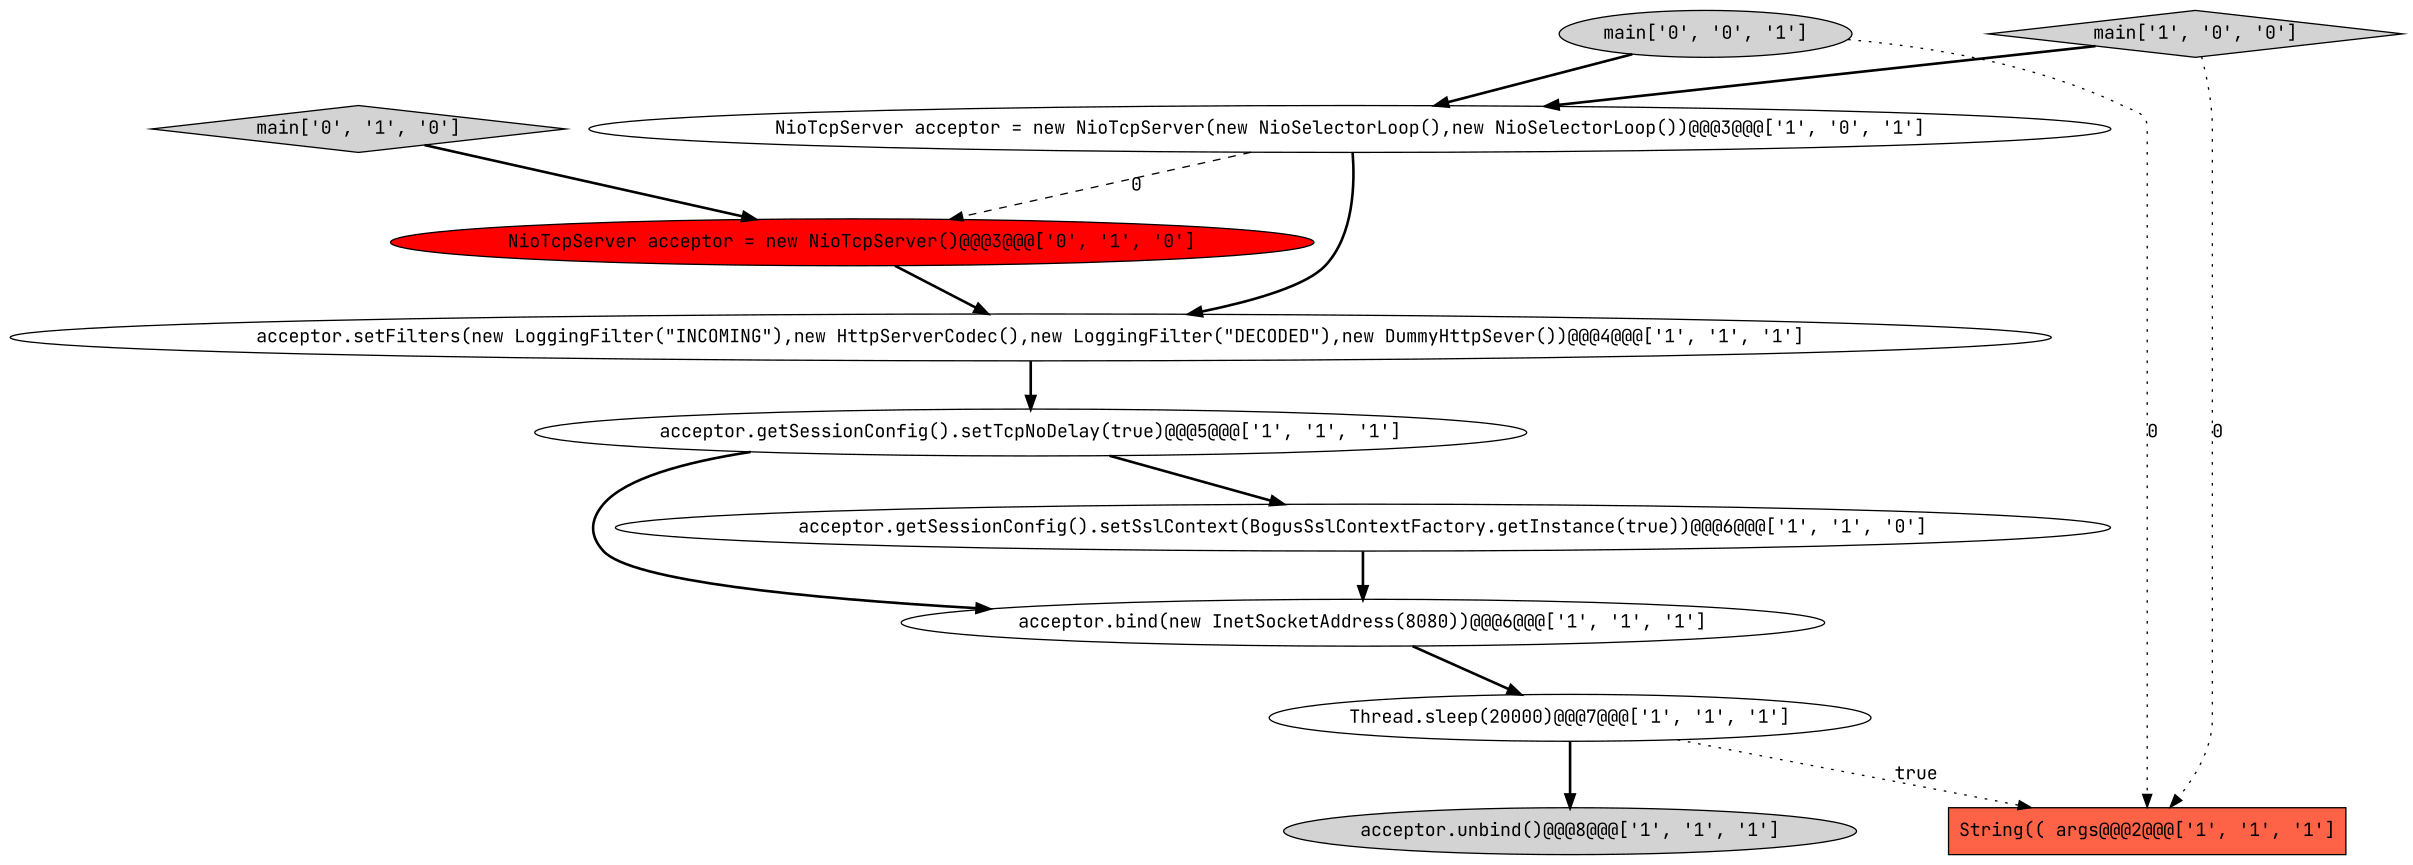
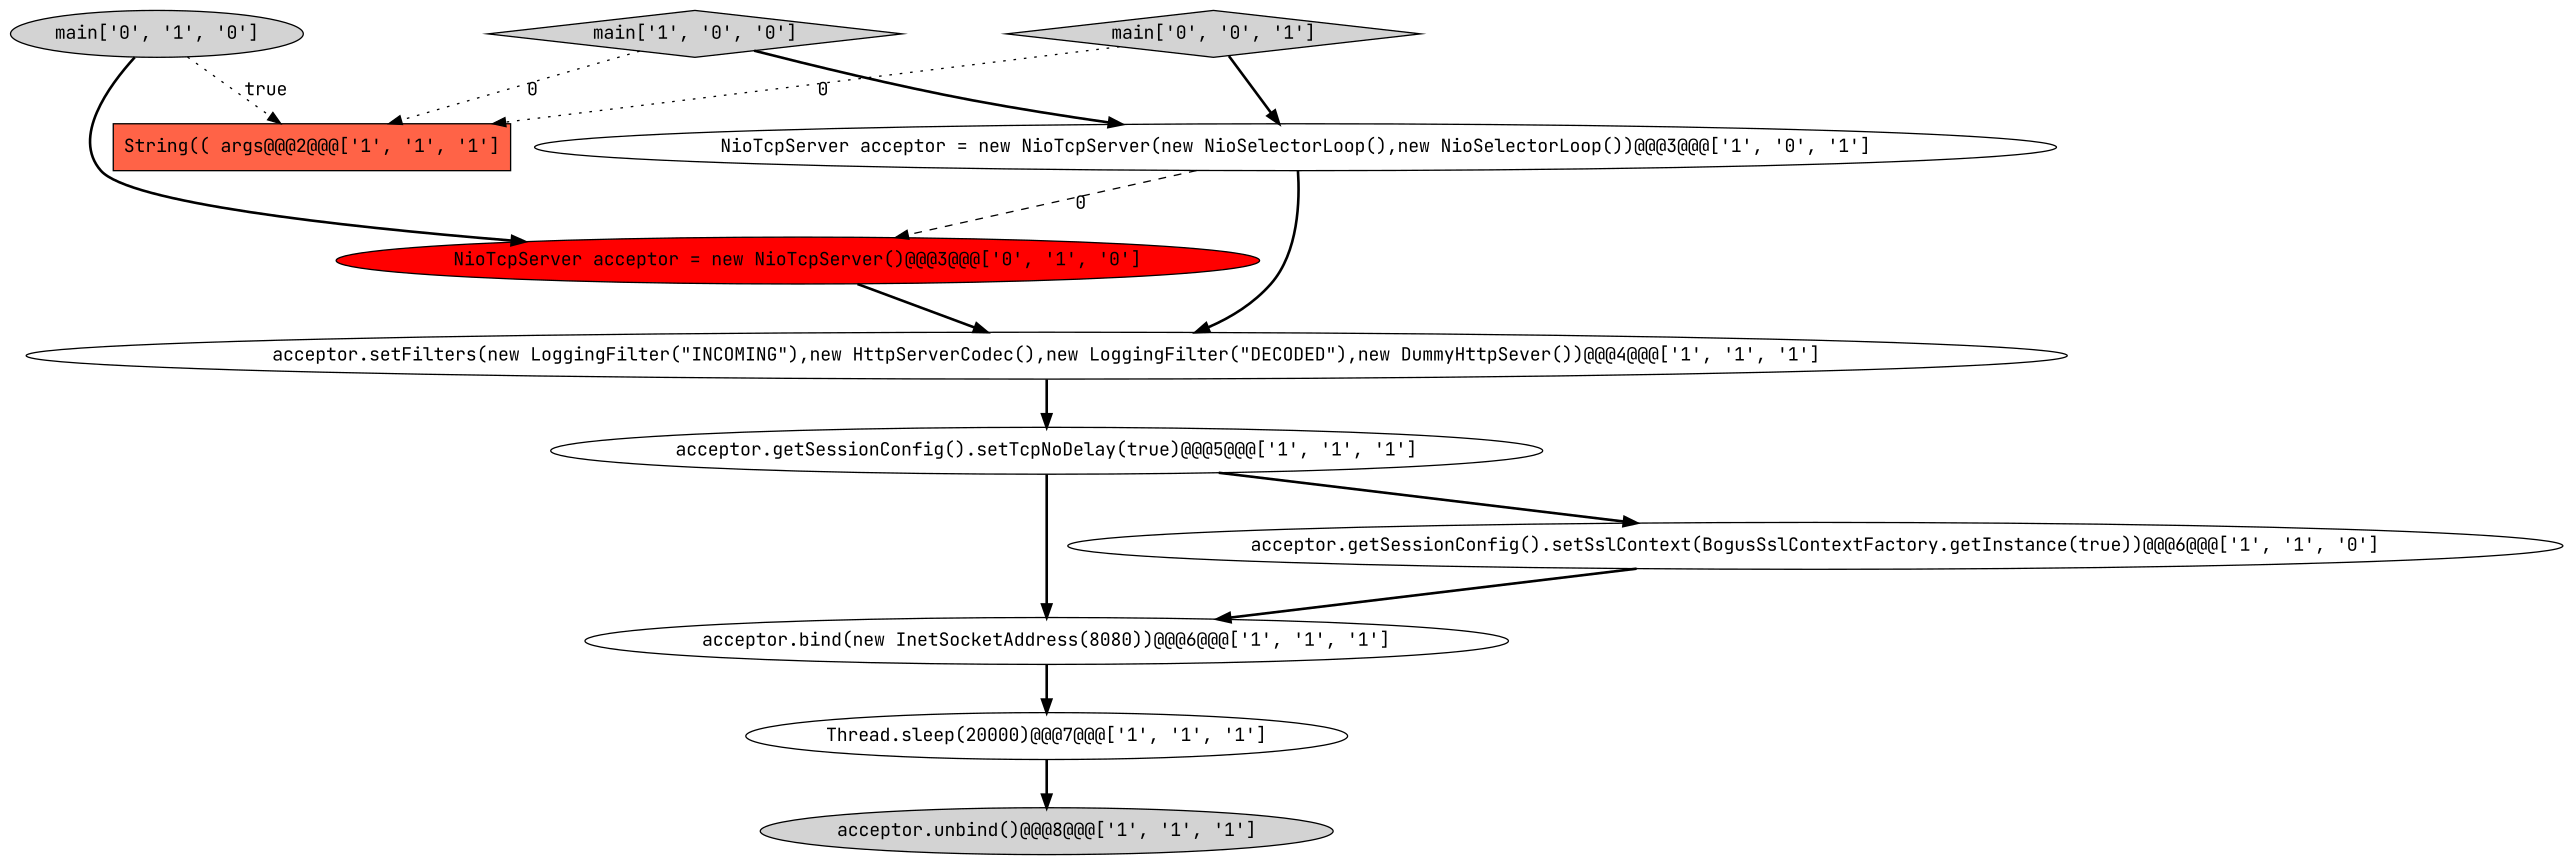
node "main['0', '0', '1']": shape ellipse -> diamond
node "main['0', '1', '0']": shape diamond -> ellipse
edge "Thread.sleep(20000)@@@7@@@['1', '1', '1']" -> "String(( args@@@2@@@['1', '1', '1']": now "main['0', '1', '0']" -> "String(( args@@@2@@@['1', '1', '1']"
